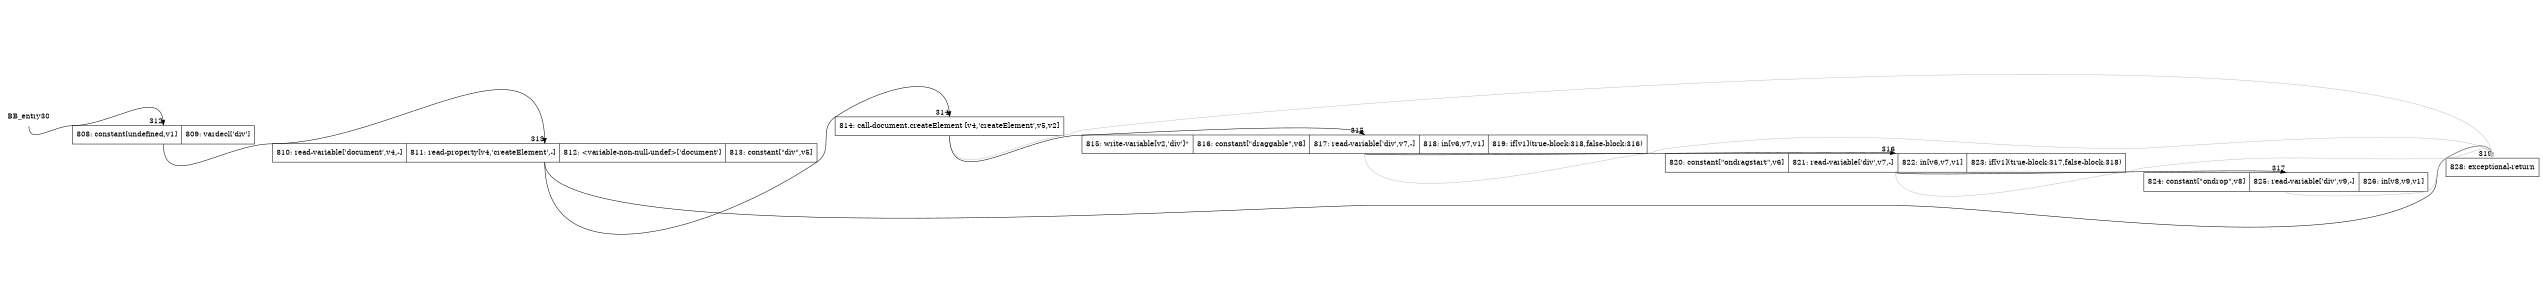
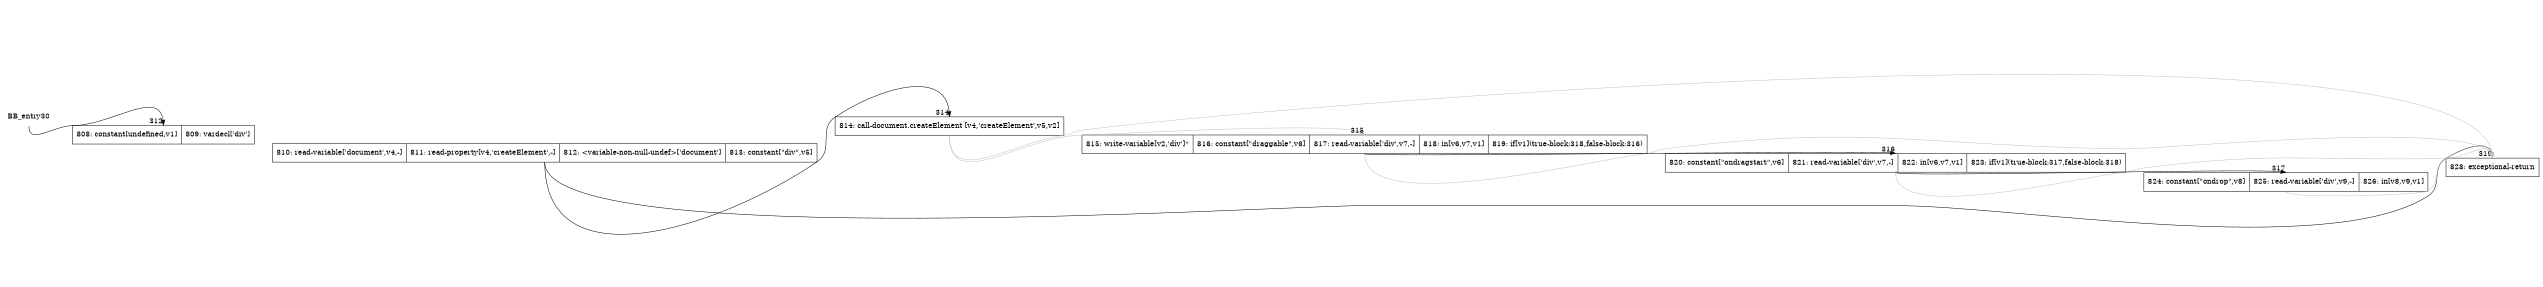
edge "808: constant[undefined,v1]" -> "810: read-variable['document',v4,-]": removed
edge "814: call-document.createElement [v4,'createElement',v5,v2]" -> "815: write-variable[v2,'div']*": color black -> gray
